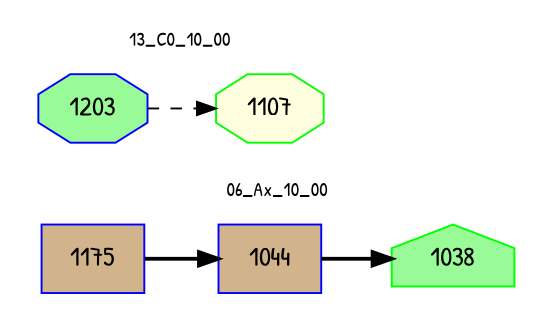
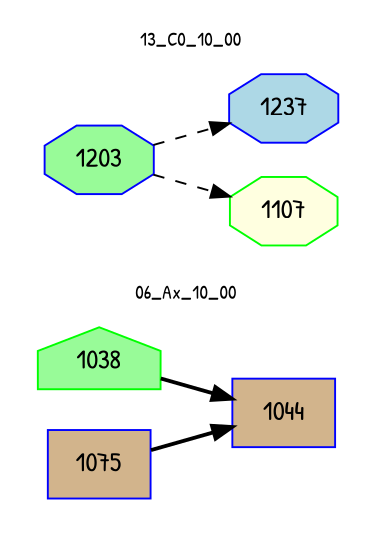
node "1237": added
node "1175": label "1175" -> "1075"
edge "1044" -> "1038": reversed
